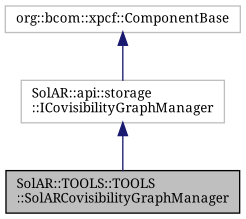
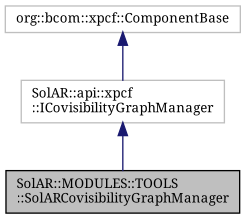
node "SolAR::api::storage ::ICovisibilityGraphManager": label "SolAR::api::storage ::ICovisibilityGraphManager" -> "SolAR::api::xpcf ::ICovisibilityGraphManager"
node "SolAR::TOOLS::TOOLS ::SolARCovisibilityGraphManager": label "SolAR::TOOLS::TOOLS ::SolARCovisibilityGraphManager" -> "SolAR::MODULES::TOOLS ::SolARCovisibilityGraphManager"
